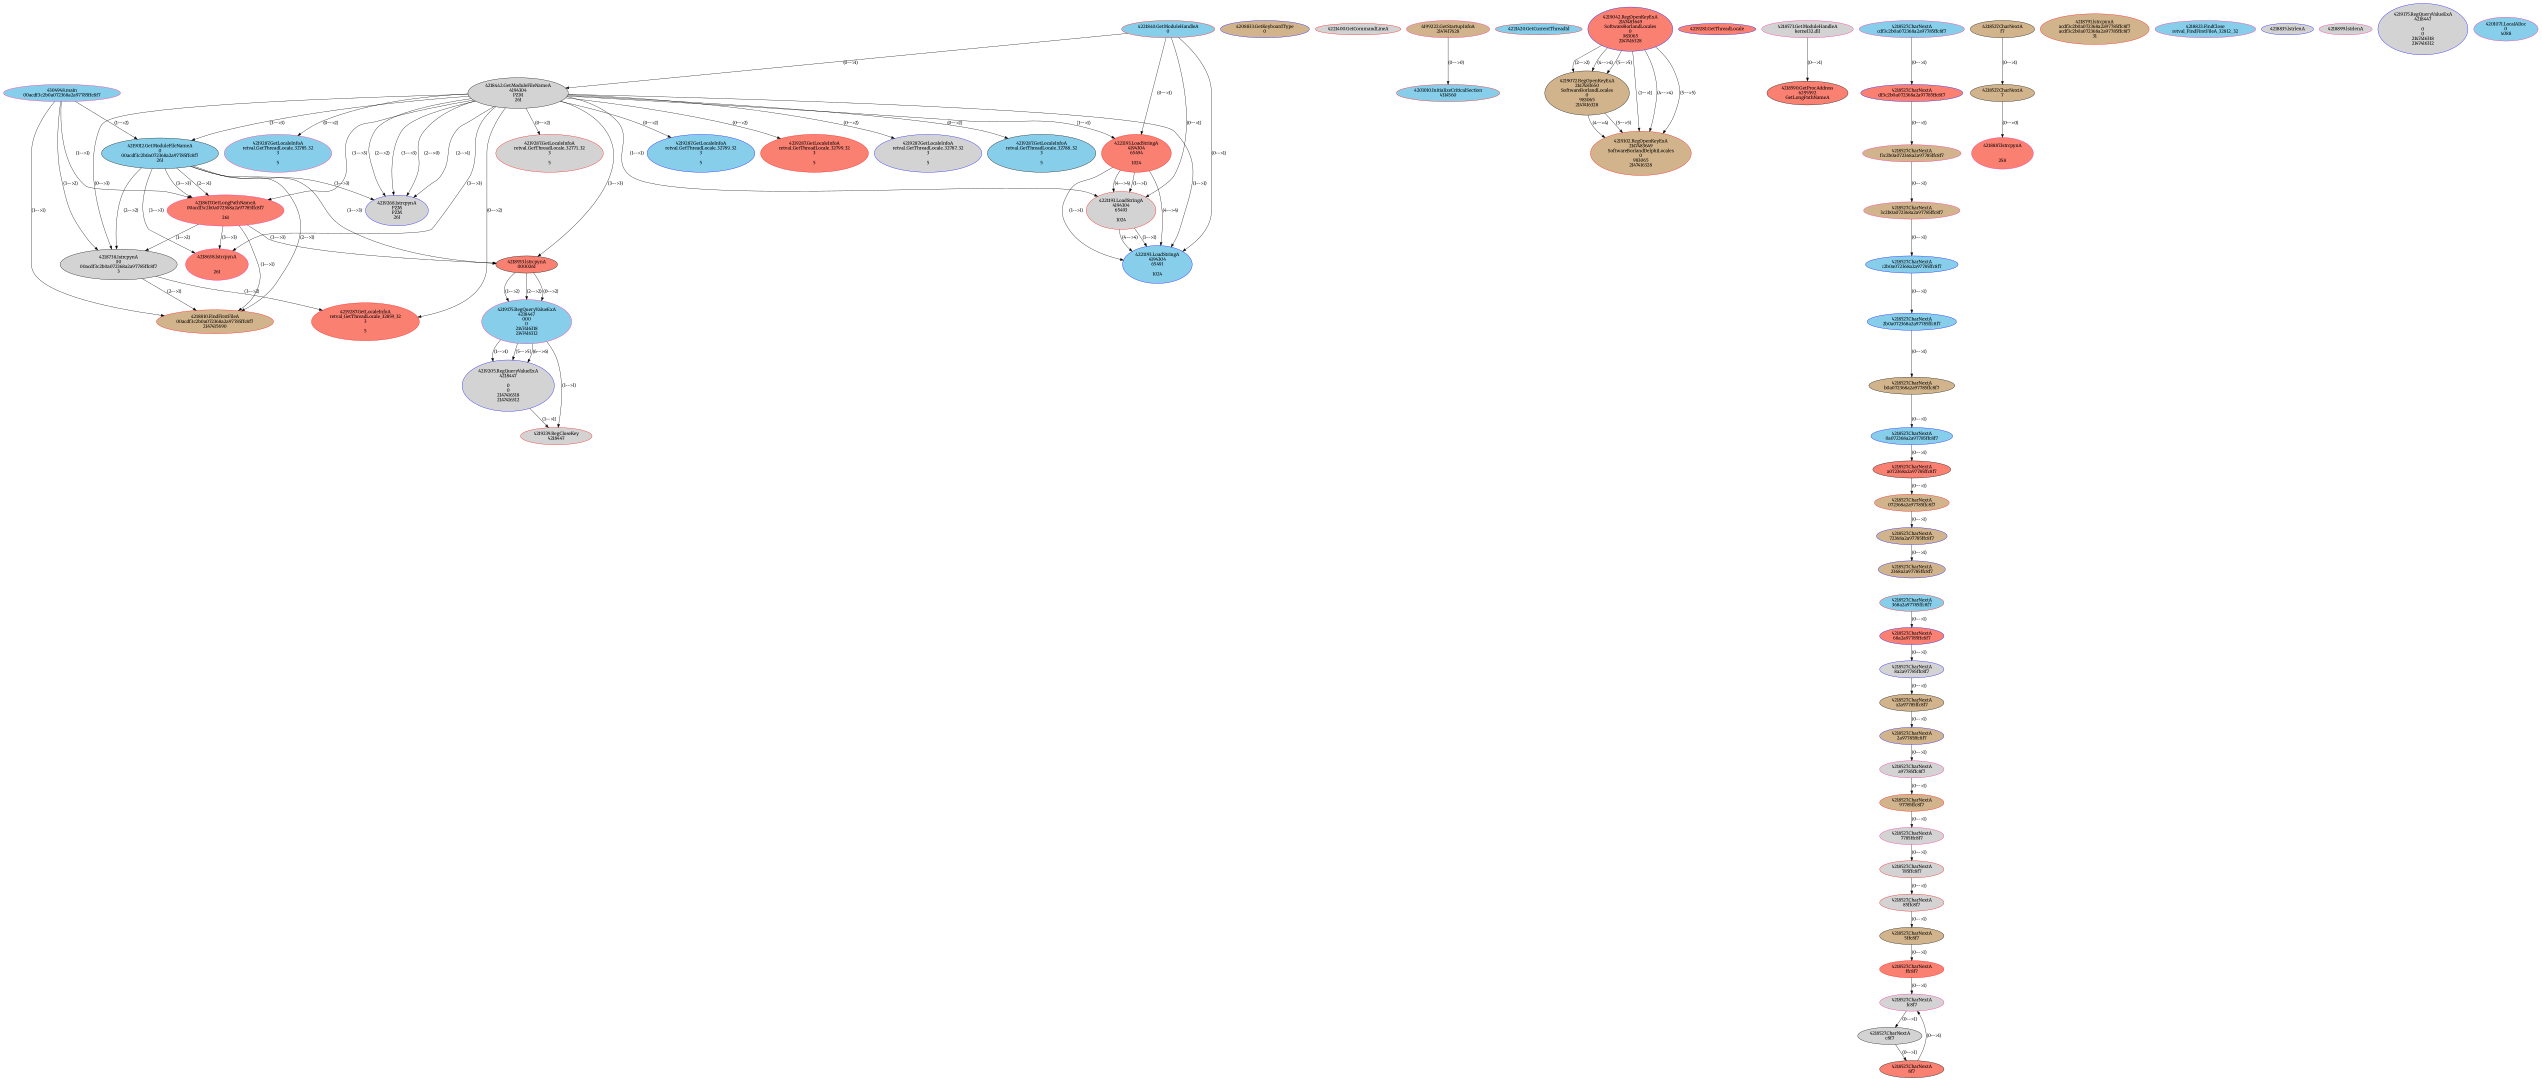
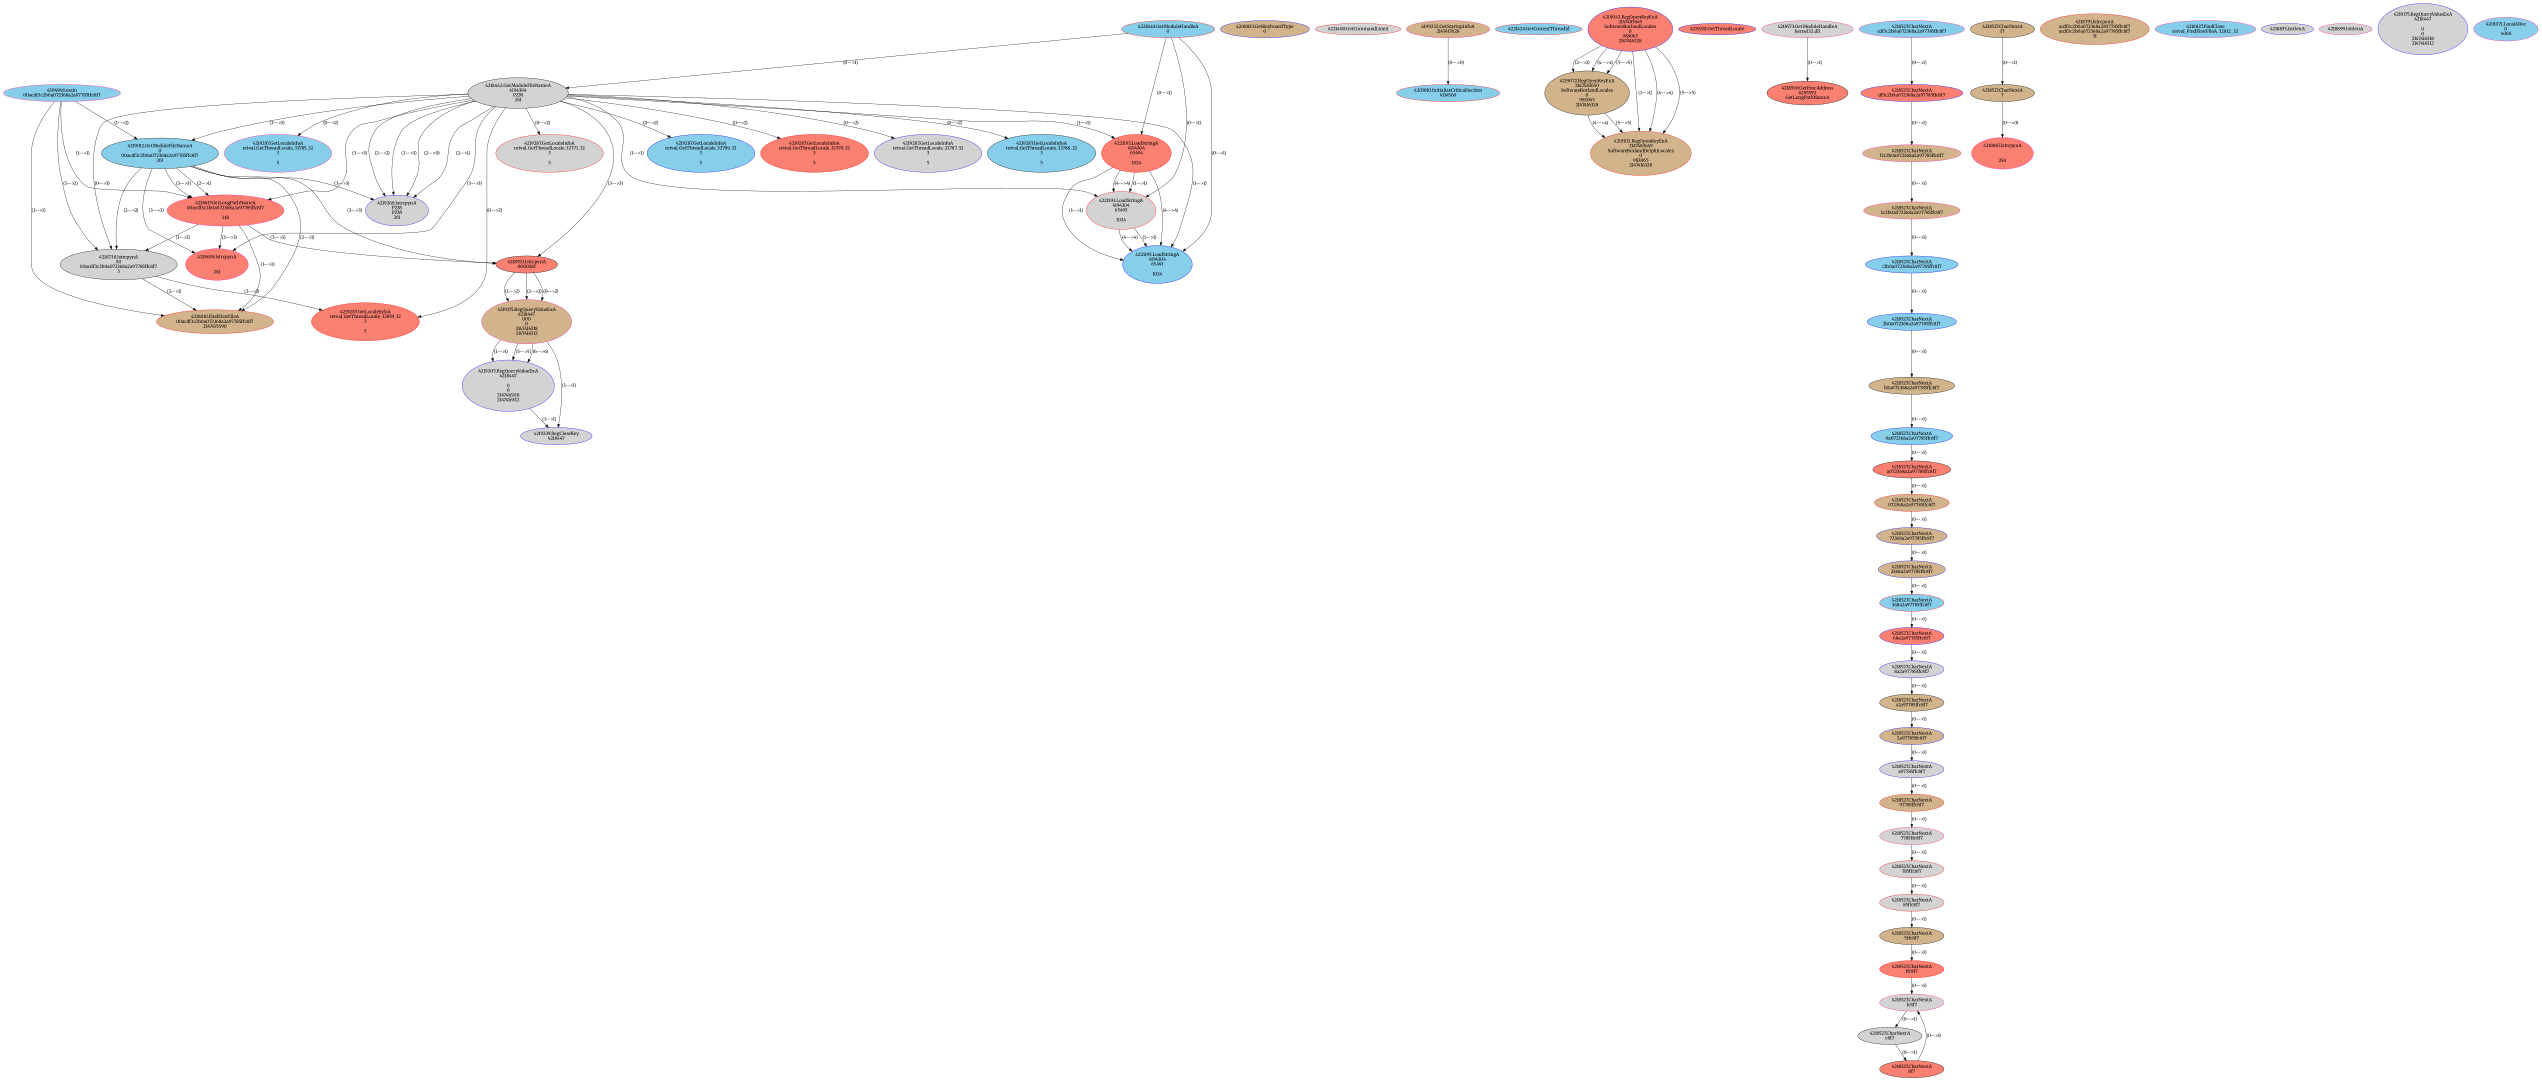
node "4218823.FindClose retval_FindFirstFileA_32812_32": label "4218823.FindClose retval_FindFirstFileA_32812_32" -> "4218827.FindClose retval_FindFirstFileA_32812_32"
node "4219175.RegQueryValueExA 4218447 000 0 2147416318 2147416312": fillcolor skyblue -> tan
node "4219239.RegCloseKey 4218447": color red -> blue
edge "4218527.CharNextA 2368a2a97785ffc8f7" -> "4218527.CharNextA 368a2a97785ffc8f7": added, label "(0-->1)"
node "4218527.CharNextA a97785ffc8f7": color deeppink -> blue
